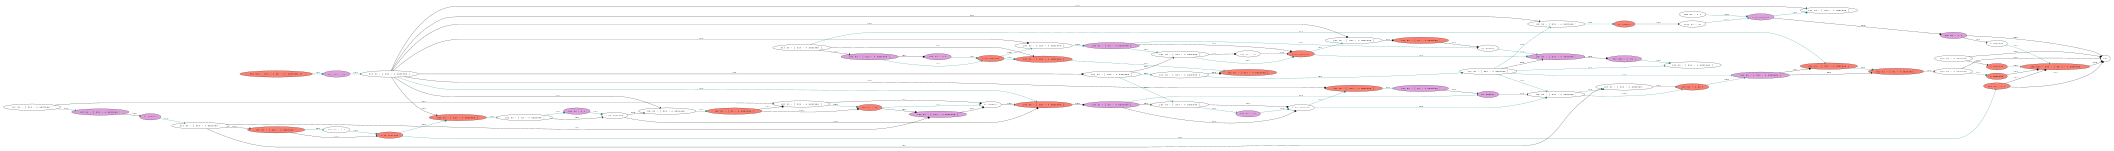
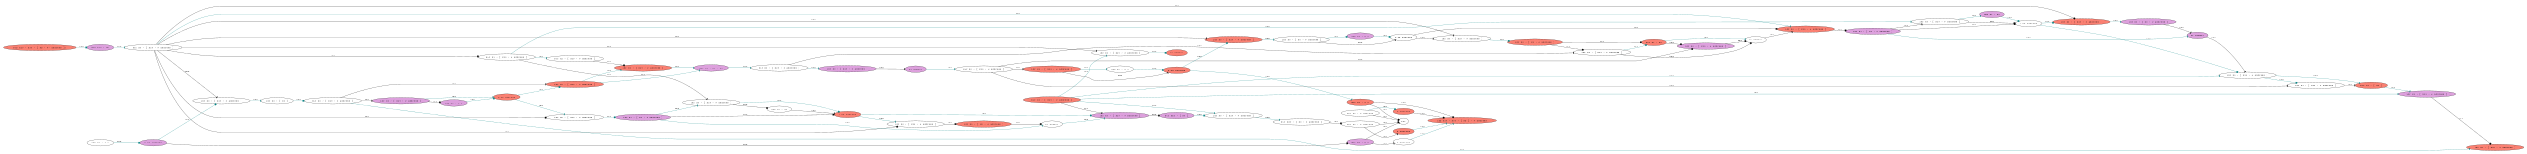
node "uxtb w0 , w0": removed
edge "ldp x29 , x30 , [ sp ] , # address" -> "ret": removed, label "CFG"
node "mul x0 , x1 , x0": added
node "str x3 , [ x29 , # address ]": fillcolor white -> salmon
node "str x1 , [ x0 , # address ]": removed
edge "str x2 , [ x29 , # address ]" -> "str x3 , [ x29 , # address ]": removed, label "CFG"
node "ldr x0 , [ x0 ]": added
node "str xzr , [ x0 , # address ]": added
